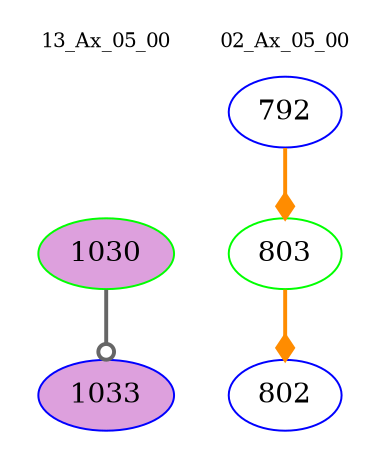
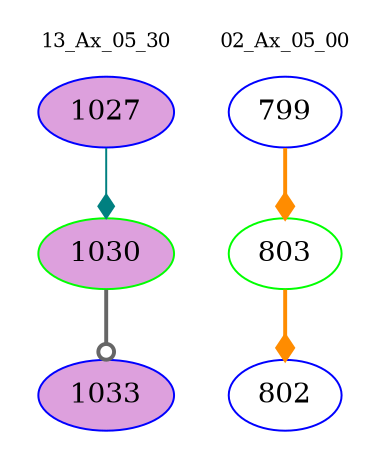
cluster "13_Ax_05_00": label "13_Ax_05_00" -> "13_Ax_05_30"
node "1027": added
node "792": label "792" -> "799"
